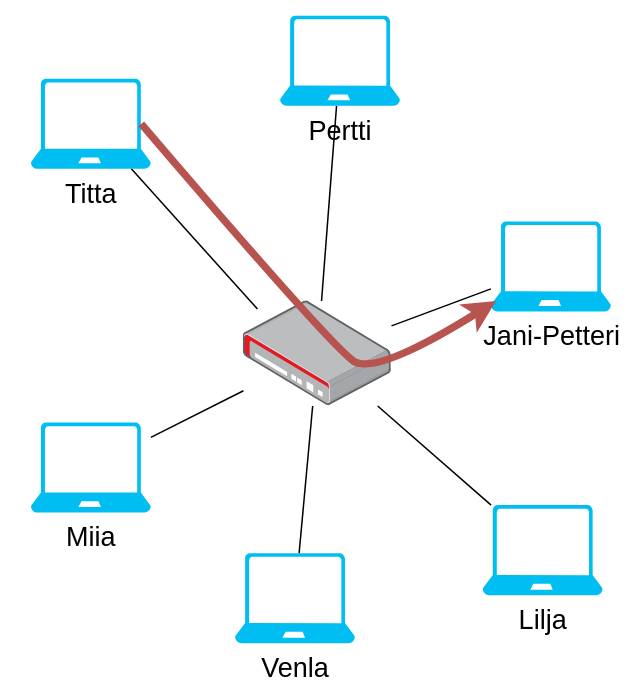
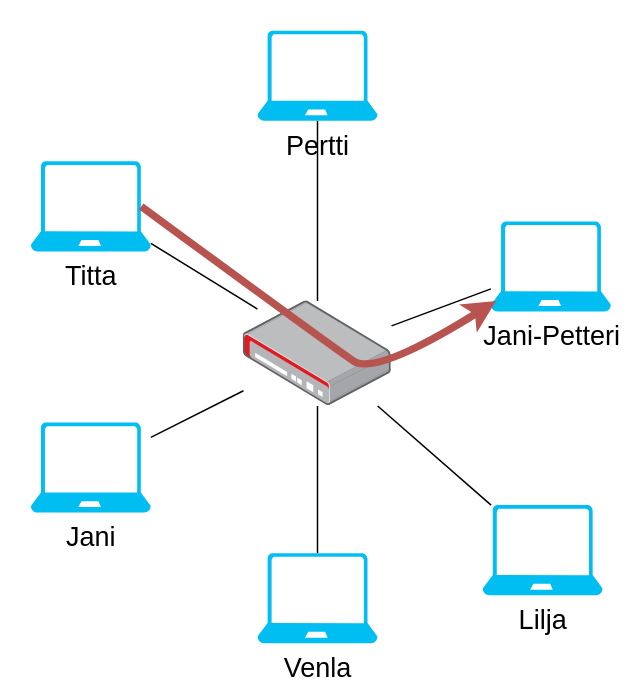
node "Pertti": moved (340, 61) -> (317, 76)
node "Titta": moved (91, 124) -> (91, 206)
node "Miia": label "Miia" -> "Jani"
node "Venla": moved (295, 598) -> (317, 598)
